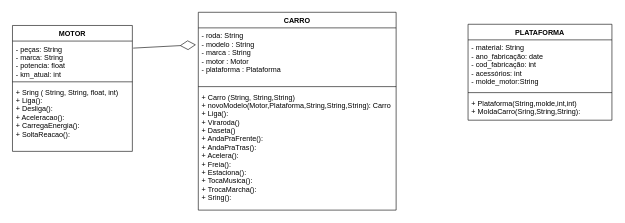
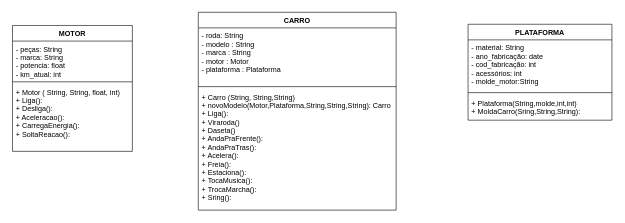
edge "- peças: String - marca: String - potencia: float - km_atual: int" -> "- roda: String - modelo : String - marca : String - motor : Motor - plataforma : Plataforma": removed
node "+ Sring ( String, String, float, int) + Liga(): + Desliga(): + Aceleracao(): + CarregaEnergia(): + SoltaReacao():": label "+ Sring ( String, String, float, int) + Liga(): + Desliga(): + Aceleracao(): + CarregaEnergia(): + SoltaReacao():" -> "+ Motor ( String, String, float, int) + Liga(): + Desliga(): + Aceleracao(): + CarregaEnergia(): + SoltaReacao():"
